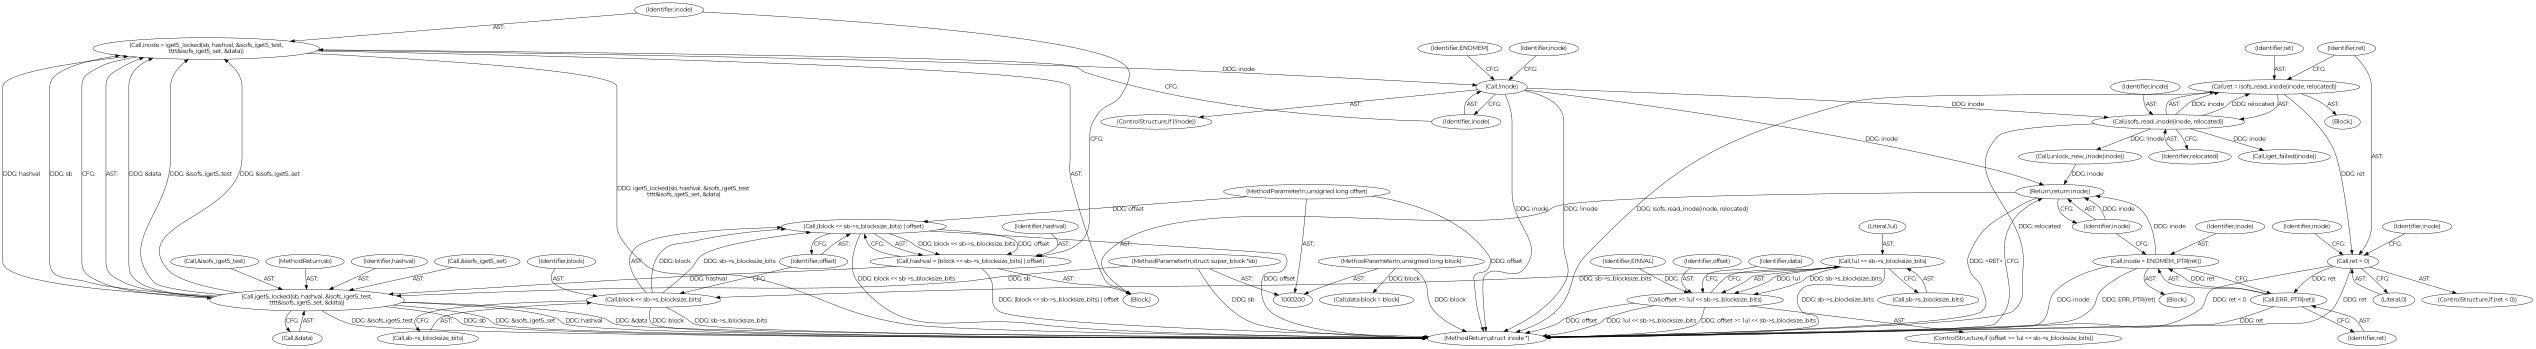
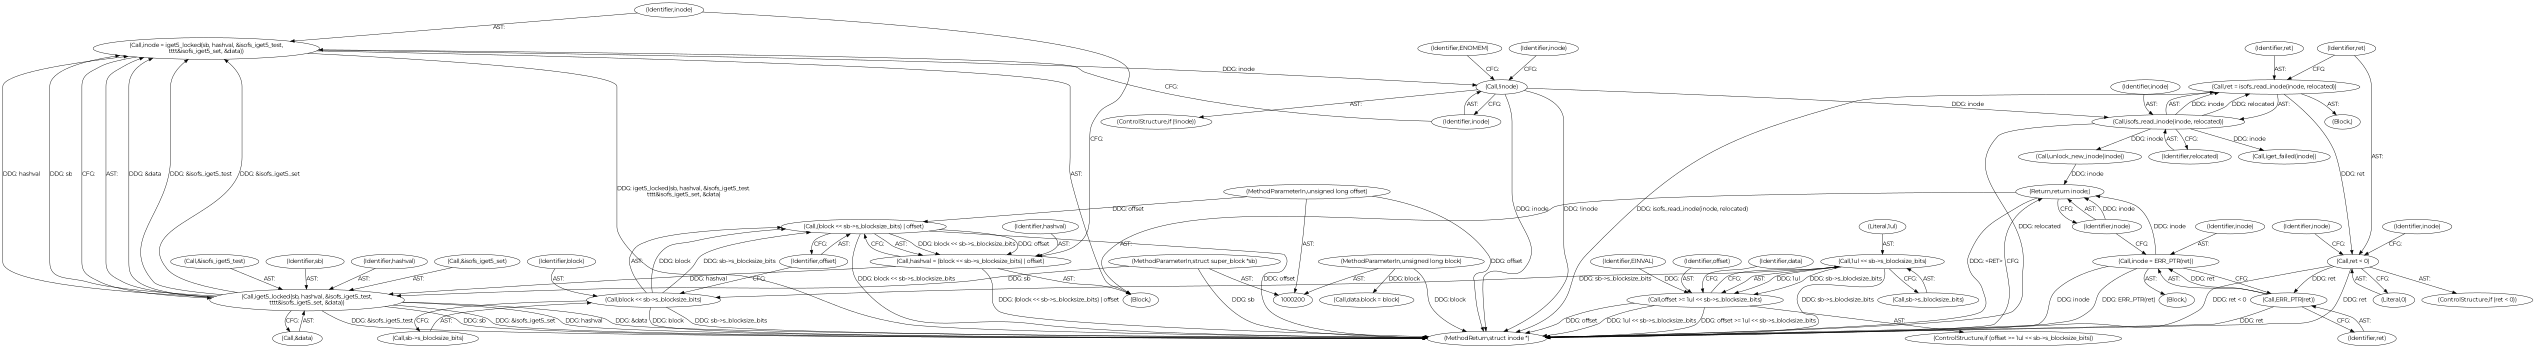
edge "(Call,!inode)" -> "(Return,return inode;)": removed, label "DDG: inode"
edge "(Call,isofs_read_inode(inode, relocated))" -> "(Call,unlock_new_inode(inode))": label "DDG: !inode" -> "DDG: inode"
node "(MethodReturn,sb)": label "(MethodReturn,sb)" -> "(Identifier,sb)"
node "(Call,inode = ENOMEM_PTR(ret))": label "(Call,inode = ENOMEM_PTR(ret))" -> "(Call,inode = ERR_PTR(ret))"
